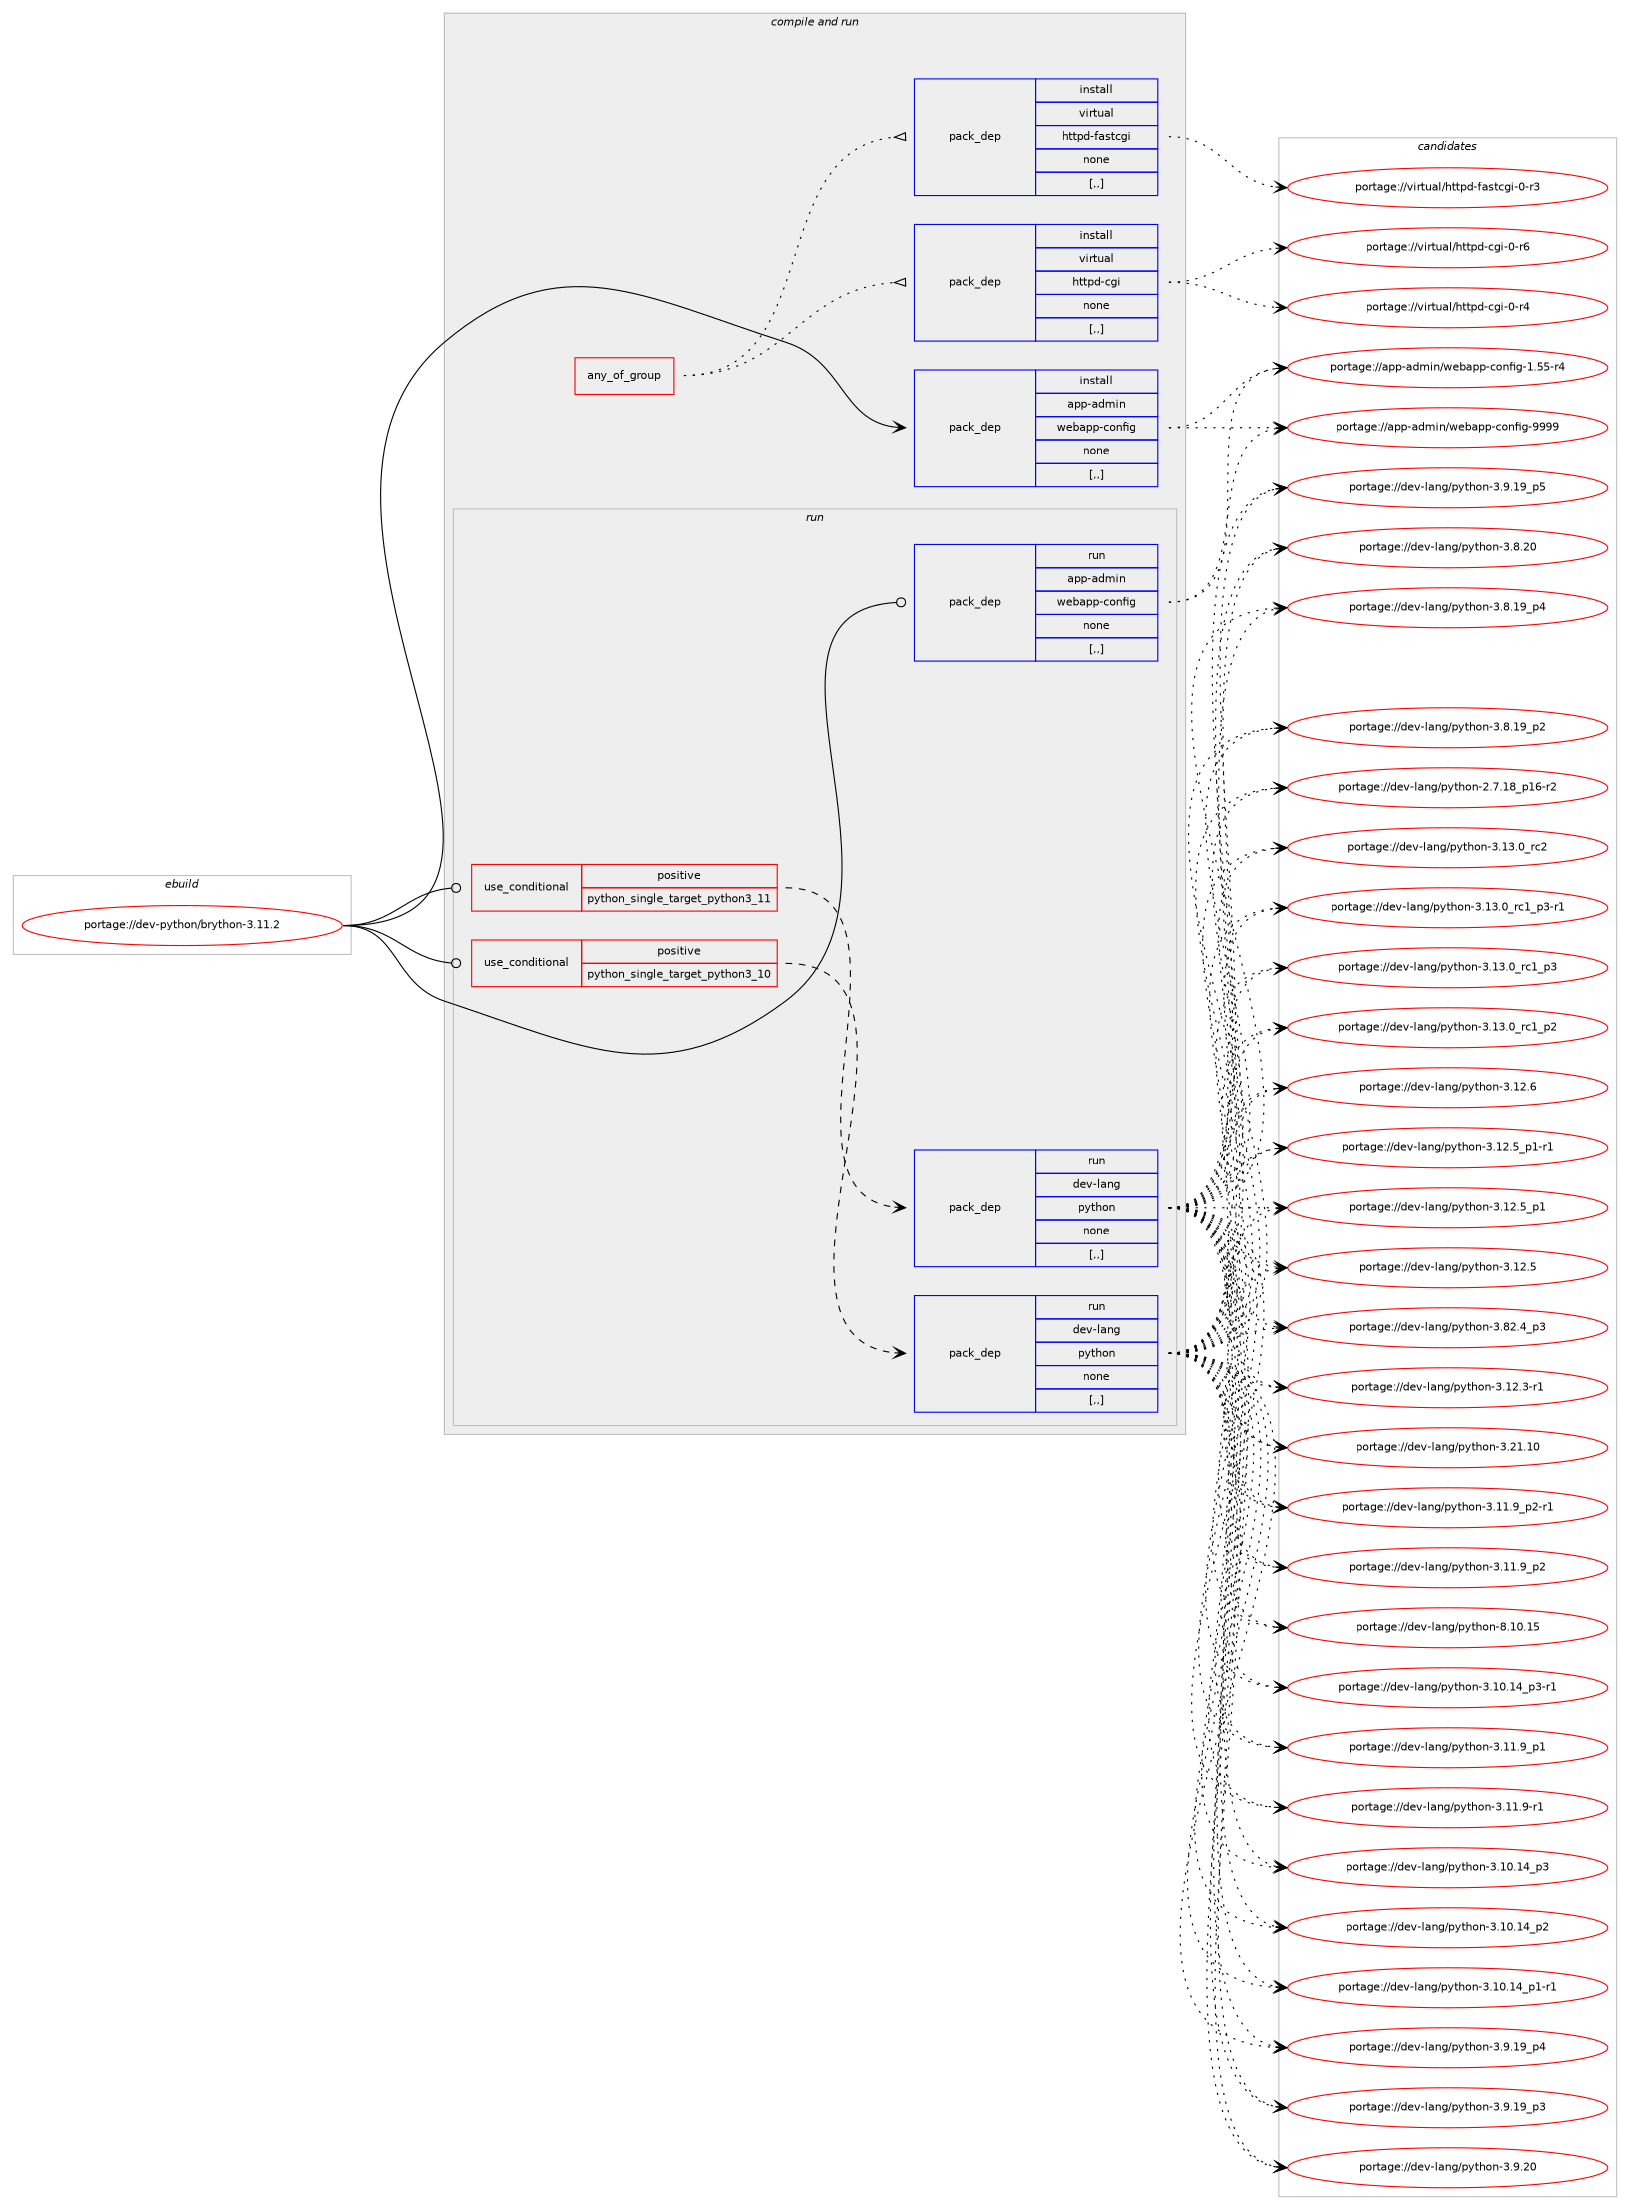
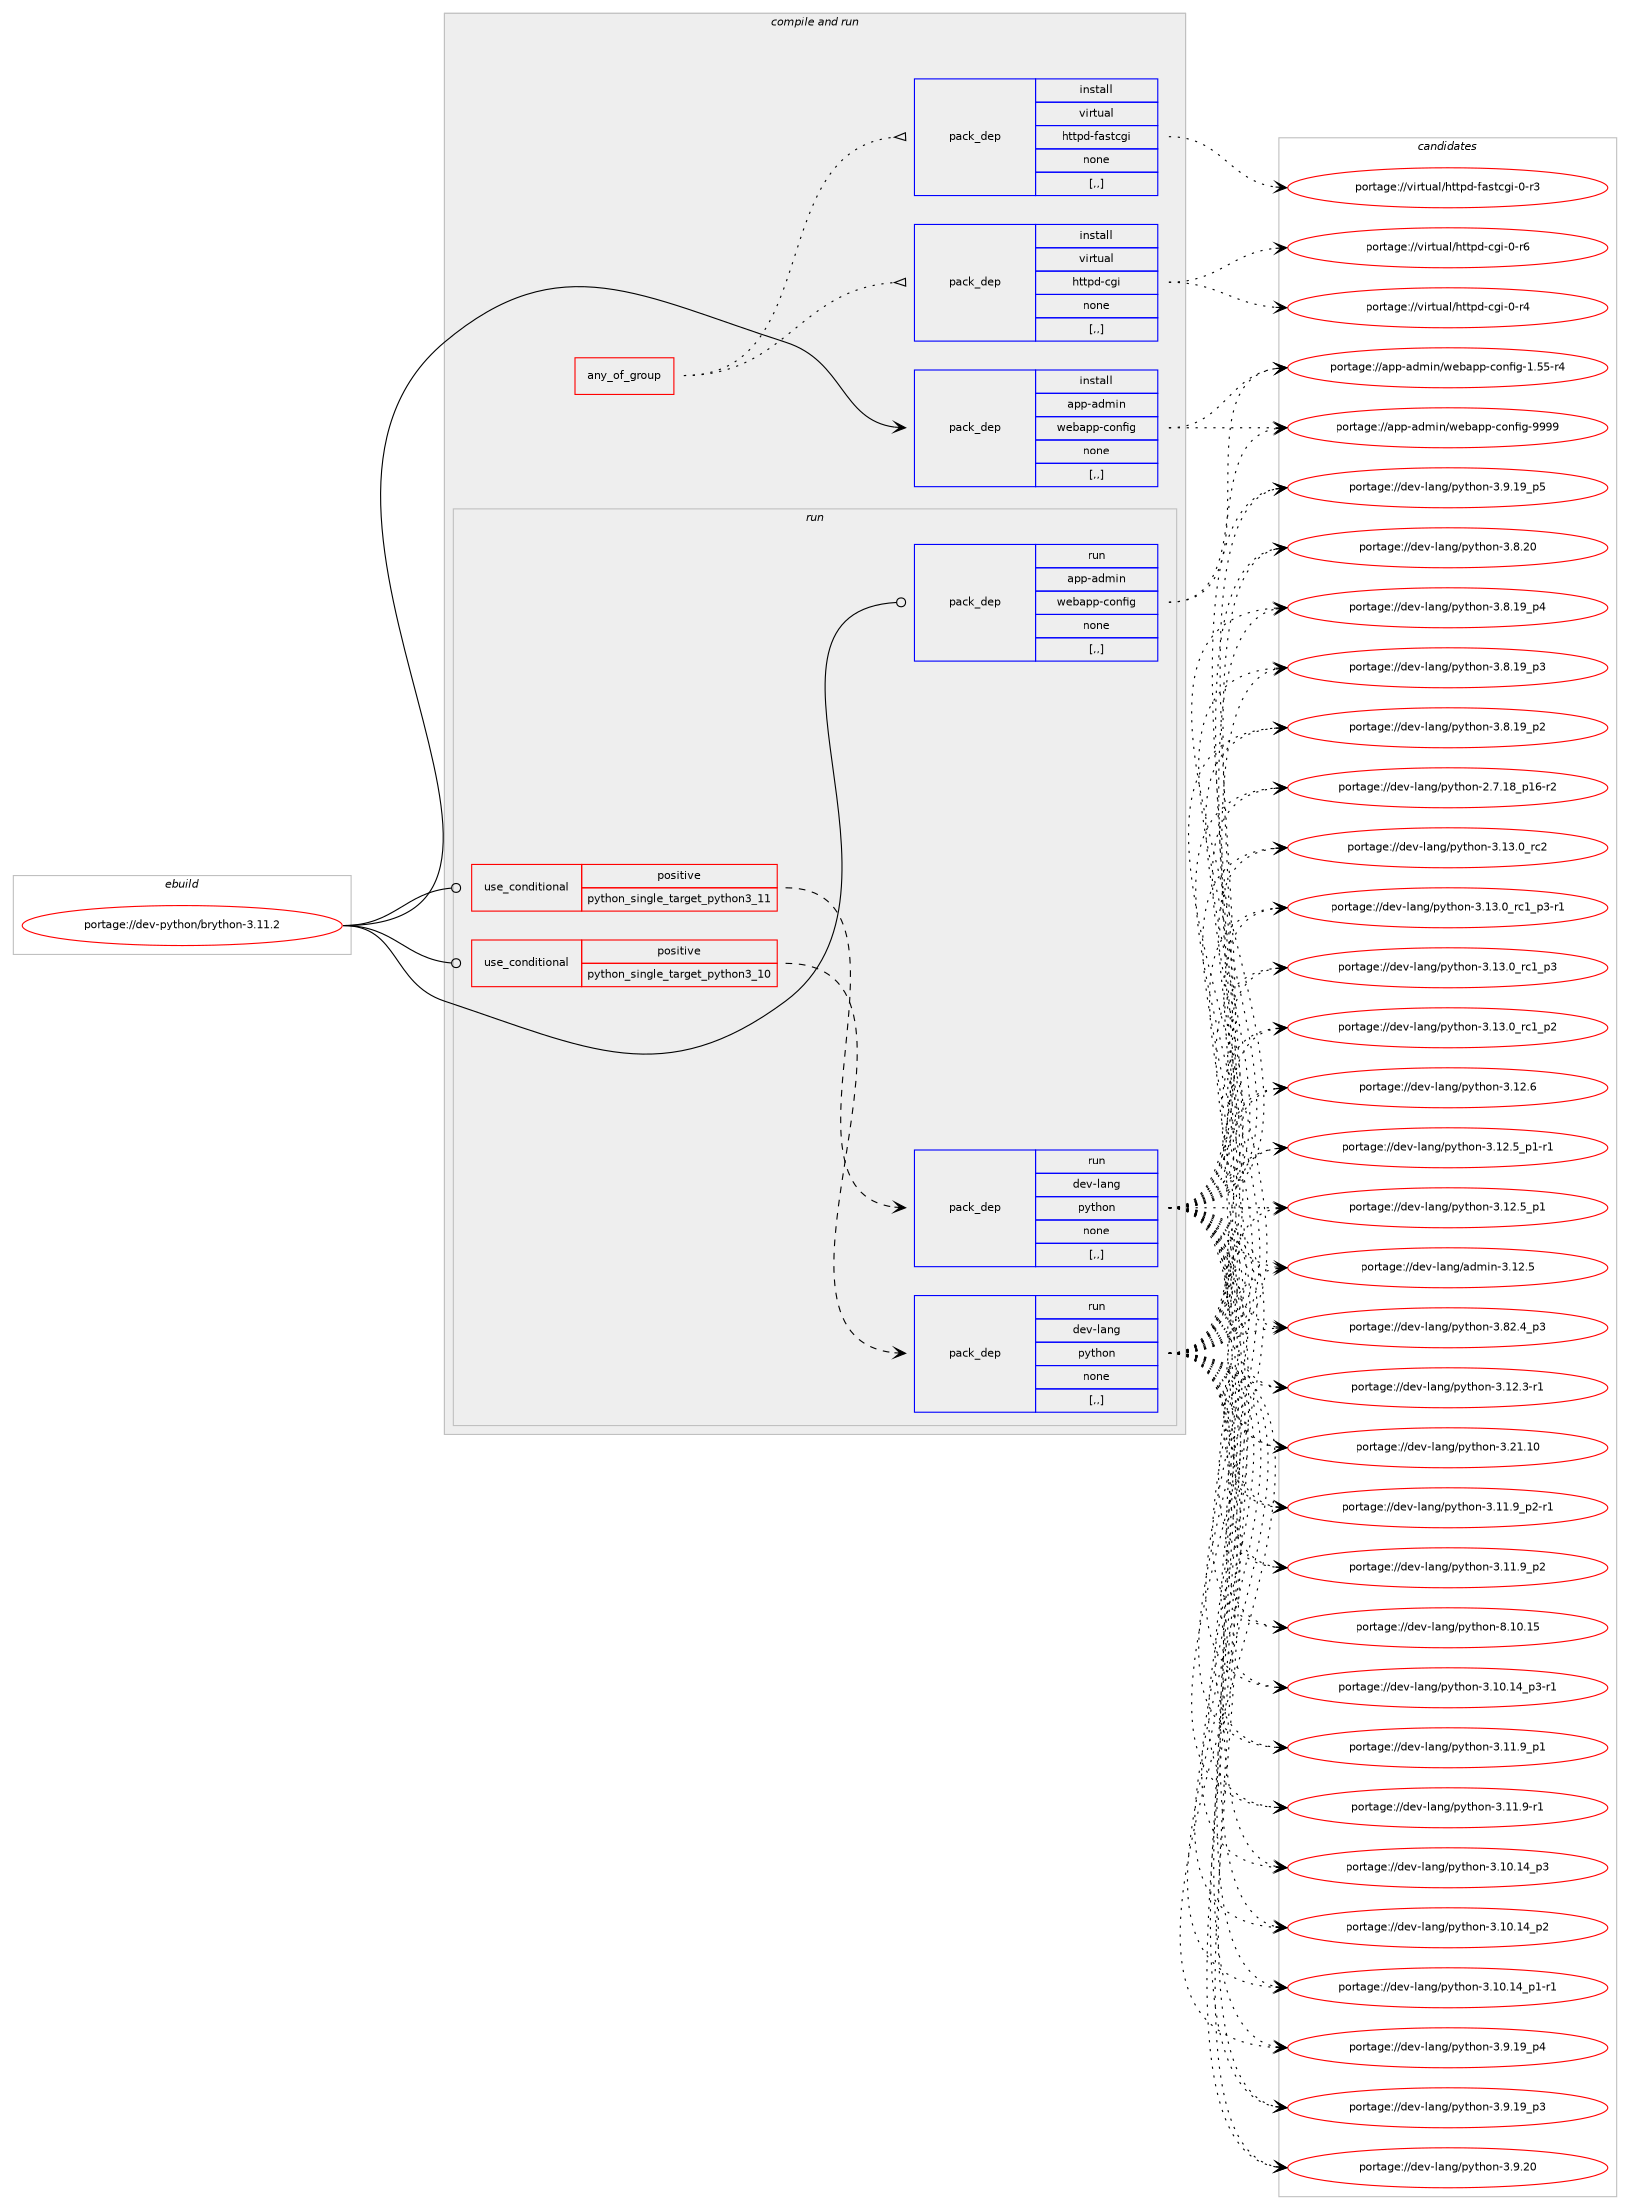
node "portage://dev-lang/python-3.8.19_p3": added
node "portage://dev-lang/python-3.12.5": label "portage://dev-lang/python-3.12.5" -> "portage://dev-lang/admin-3.12.5"
